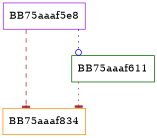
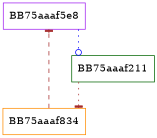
edge "BB75aaaf5e8" -> "BB75aaaf834": reversed
node "BB75aaaf611": label "BB75aaaf611" -> "BB75aaaf211"
